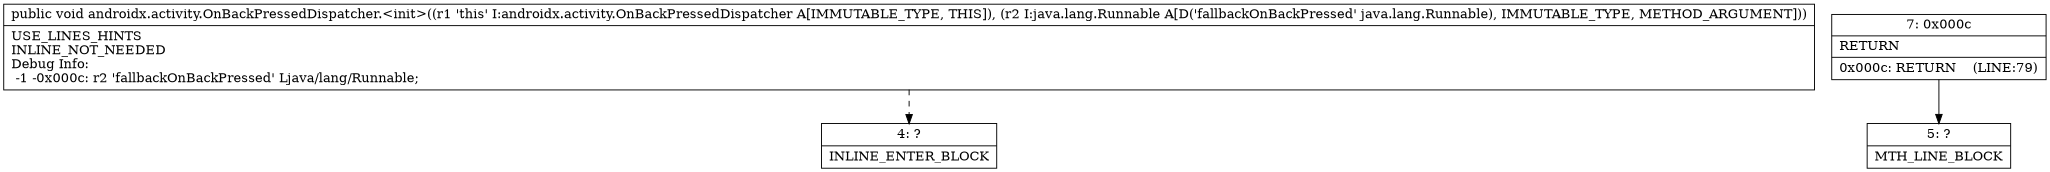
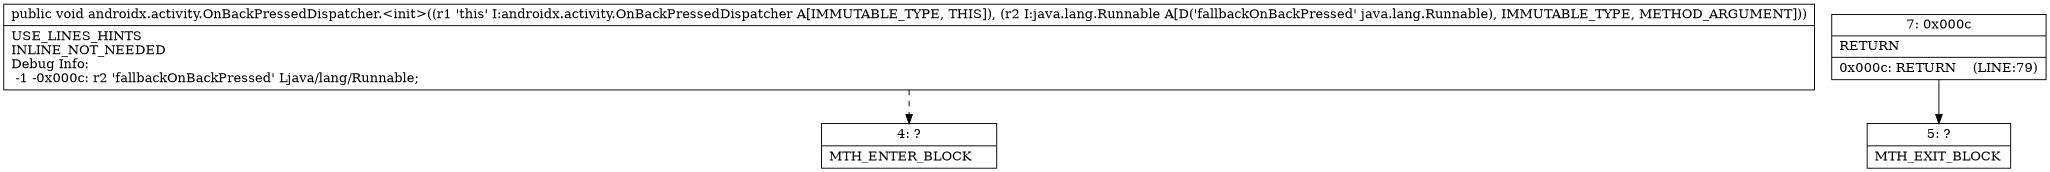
node "4: ?": text "INLINE_ENTER_BLOCK" -> "MTH_ENTER_BLOCK"
node "5: ?": text "MTH_LINE_BLOCK" -> "MTH_EXIT_BLOCK"
